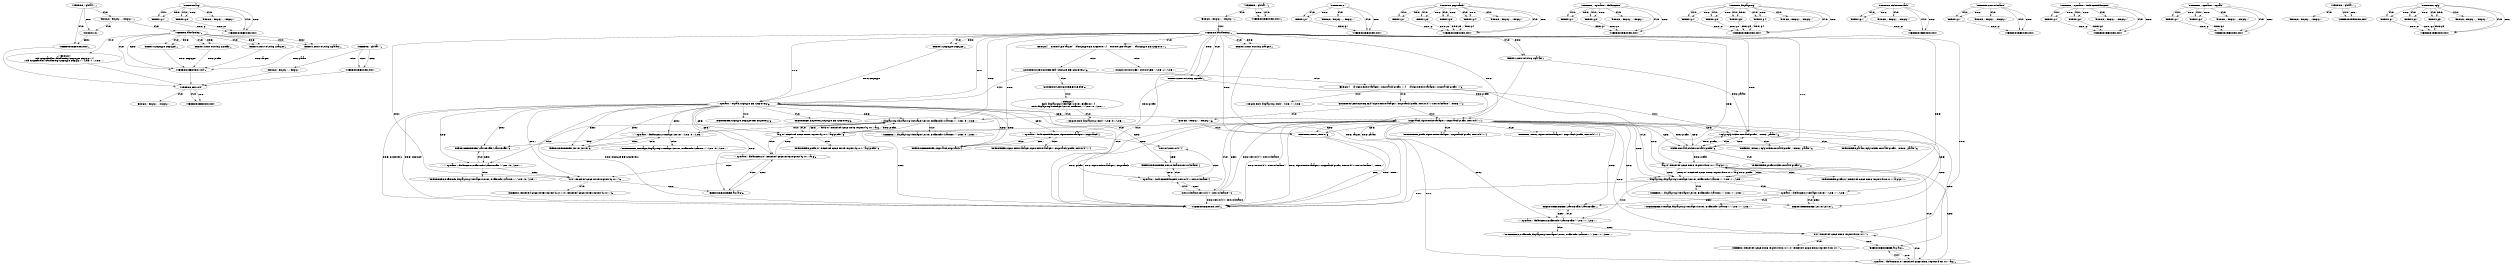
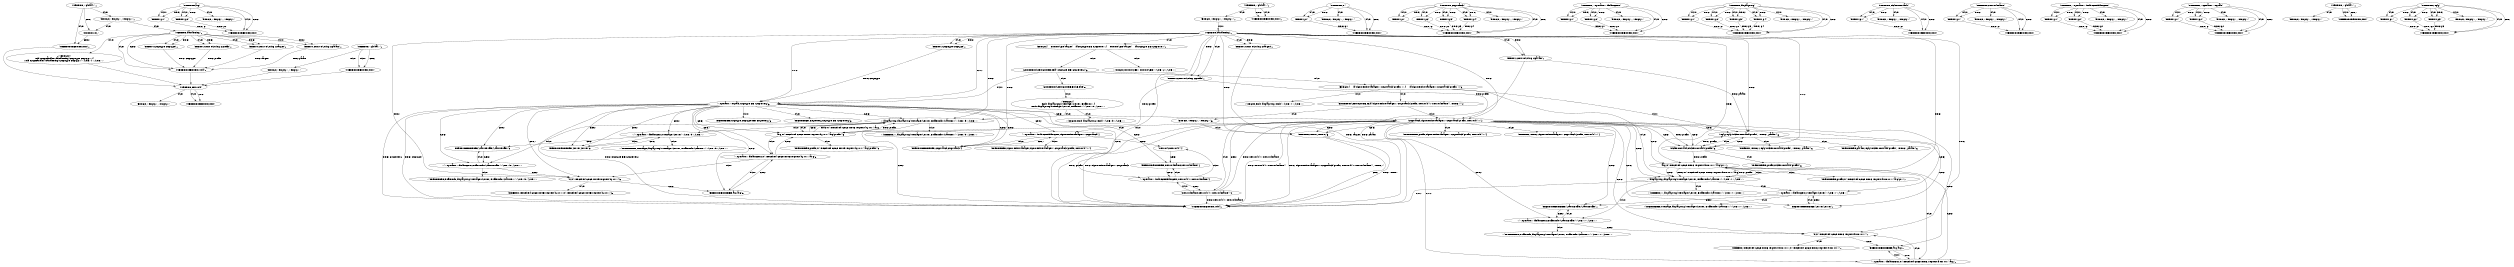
edge "(<operator>.equals,ctcptype == CtcpQuery)" -> "(<operator>.indirectFieldAccess,network()->networkName)": label "AST: " -> "CDG: "
